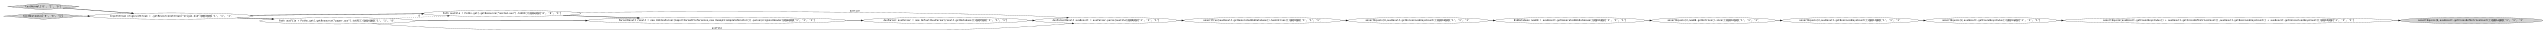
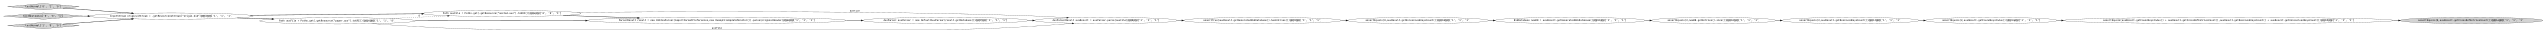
node "testNormal['1', '0', '0']": added
